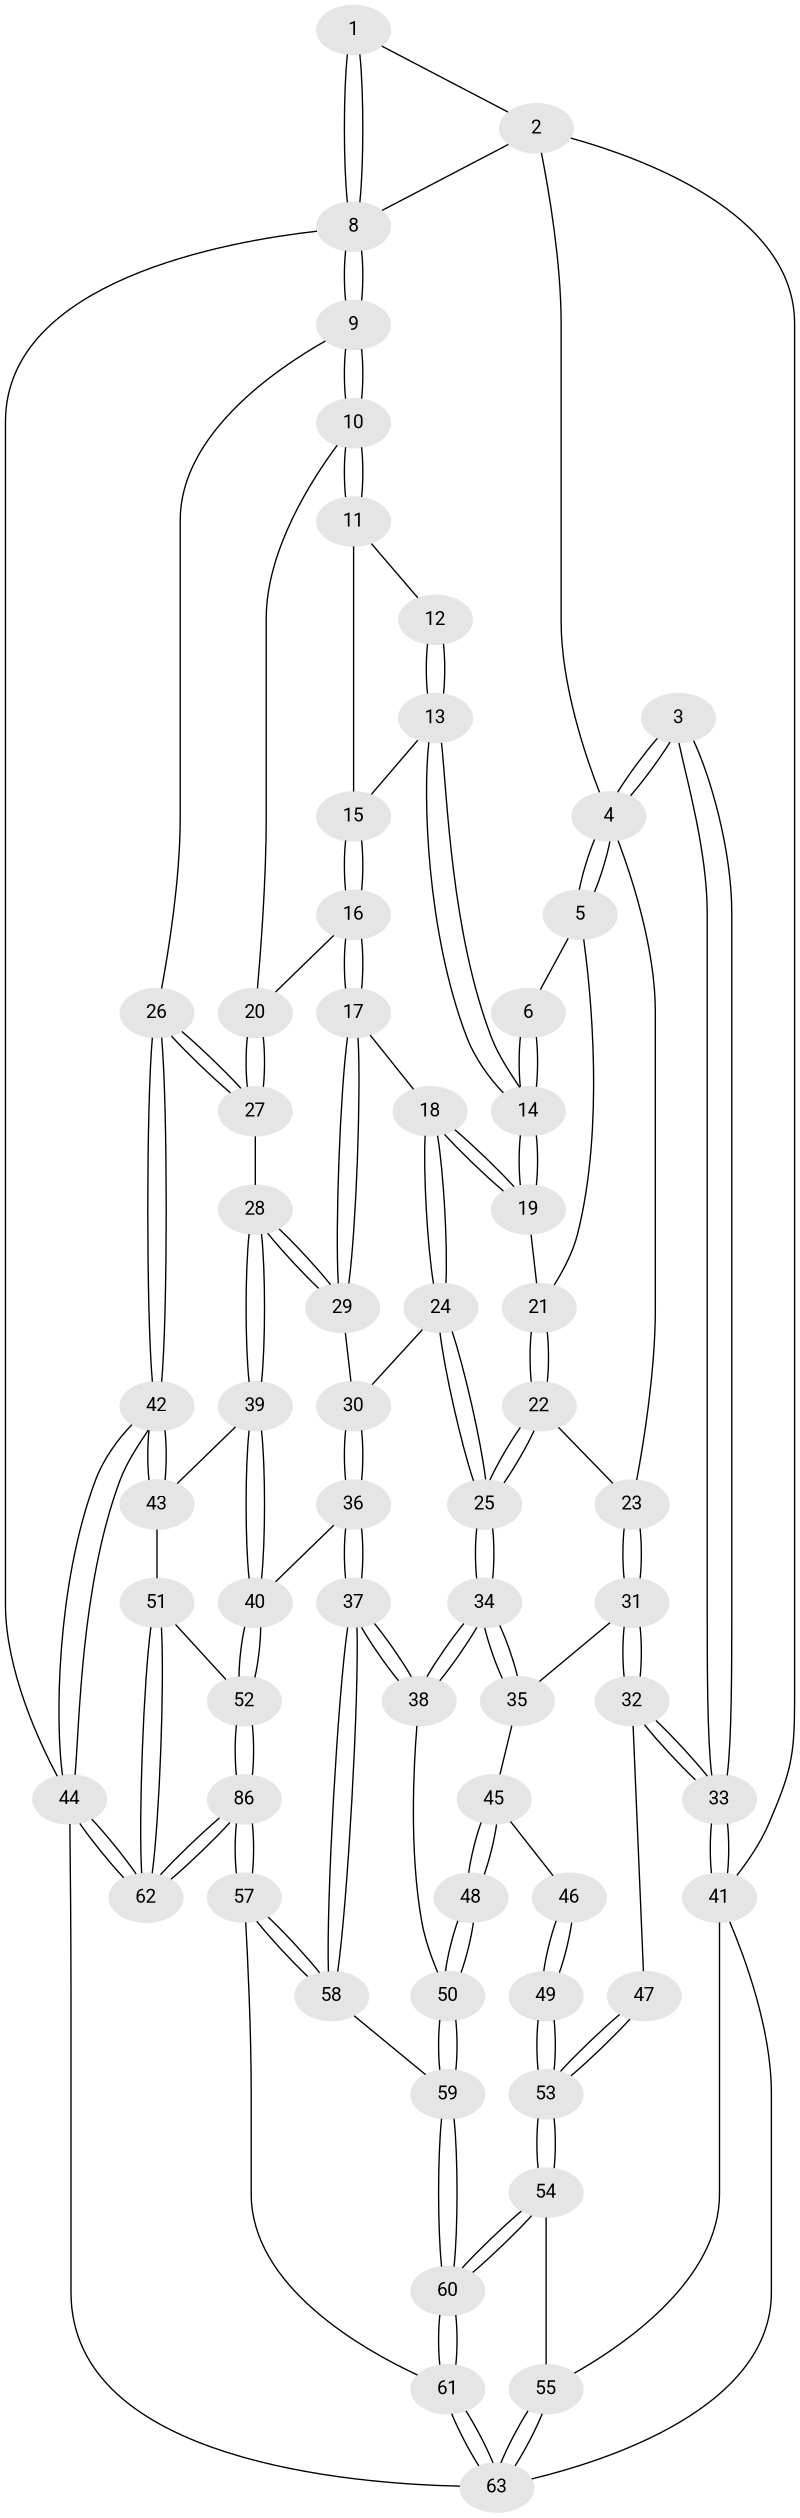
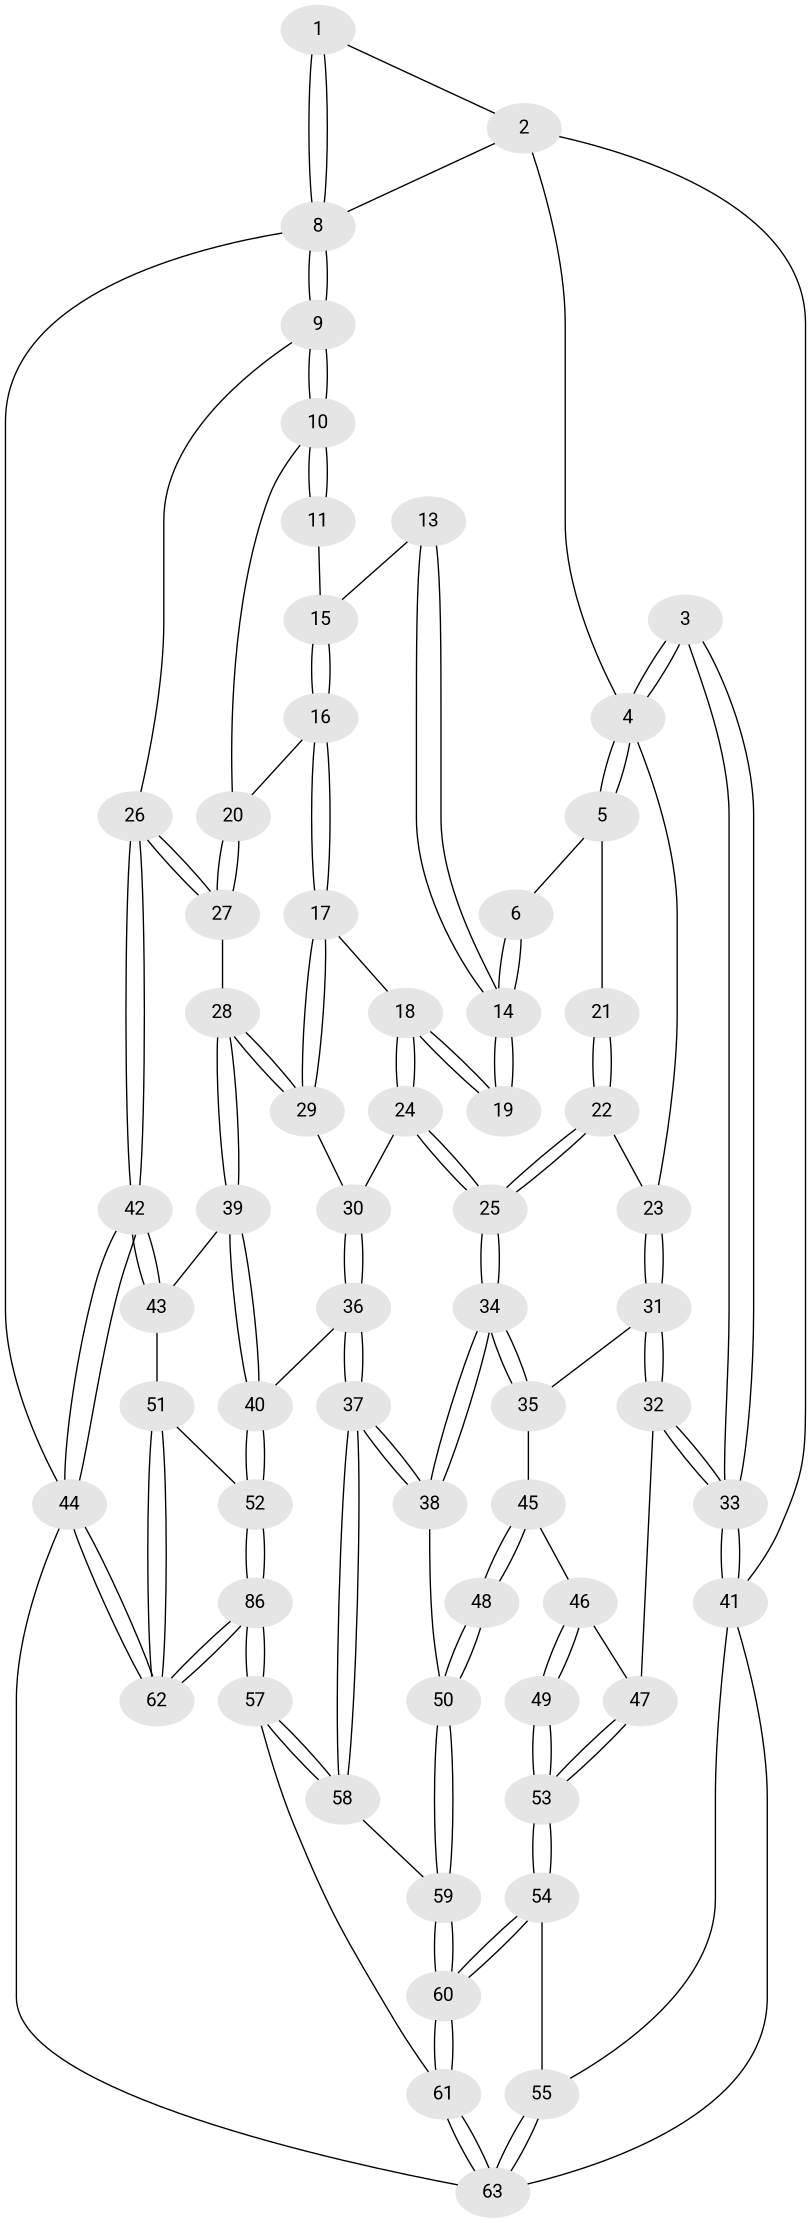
node "12": removed
edge "19" -- "21": removed
edge "46" -- "47": added
